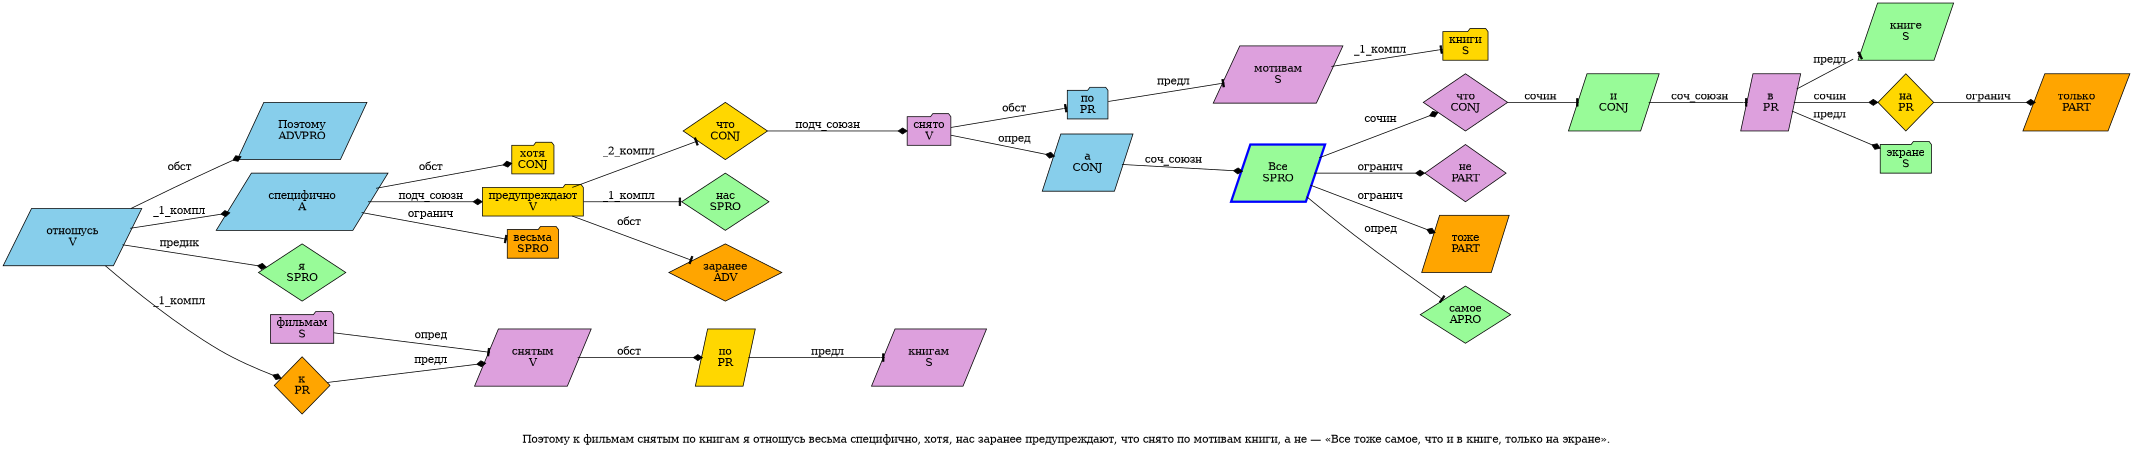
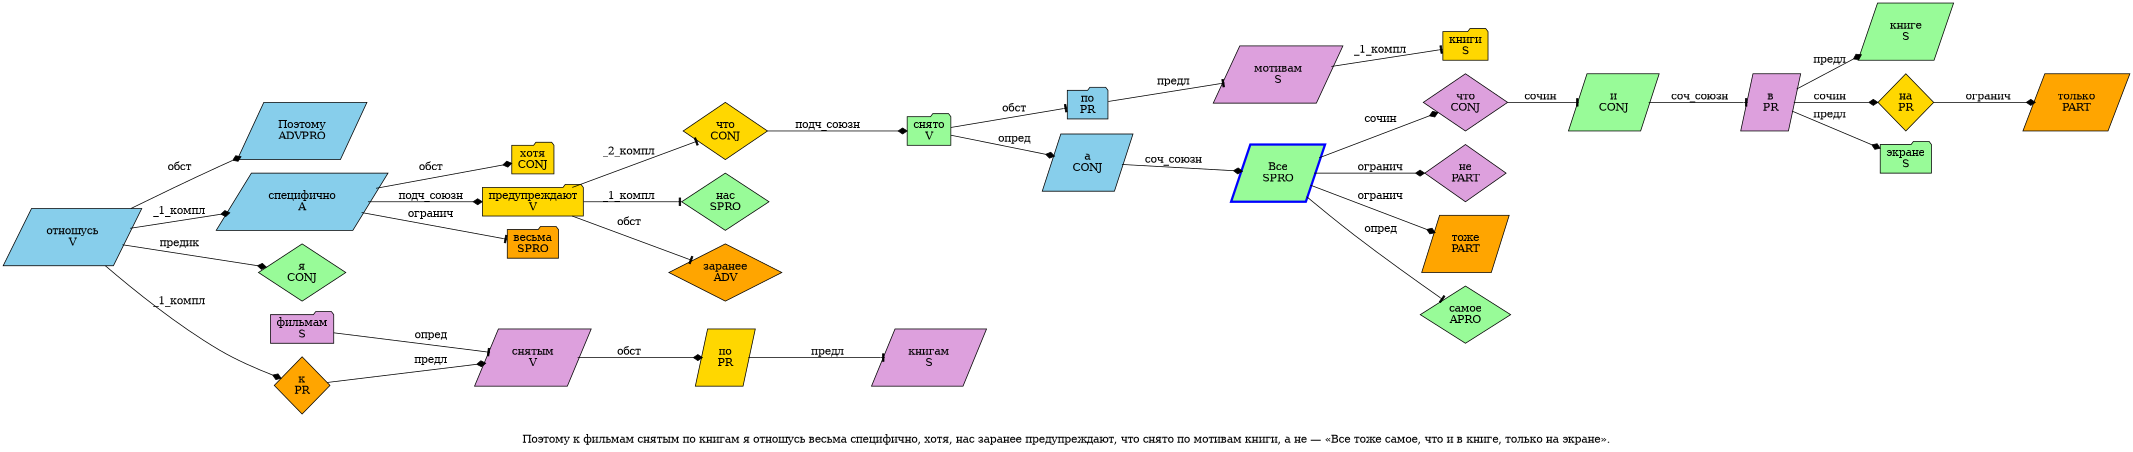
edge "в PR" -> "книге S": arrowhead tee -> diamond
node "снято V": fillcolor plum -> palegreen
node "я SPRO": label "я SPRO" -> "я CONJ"
